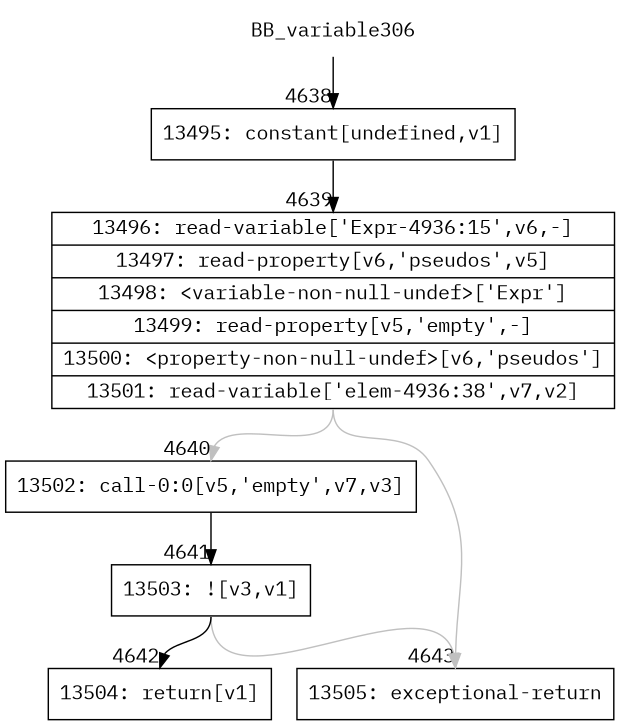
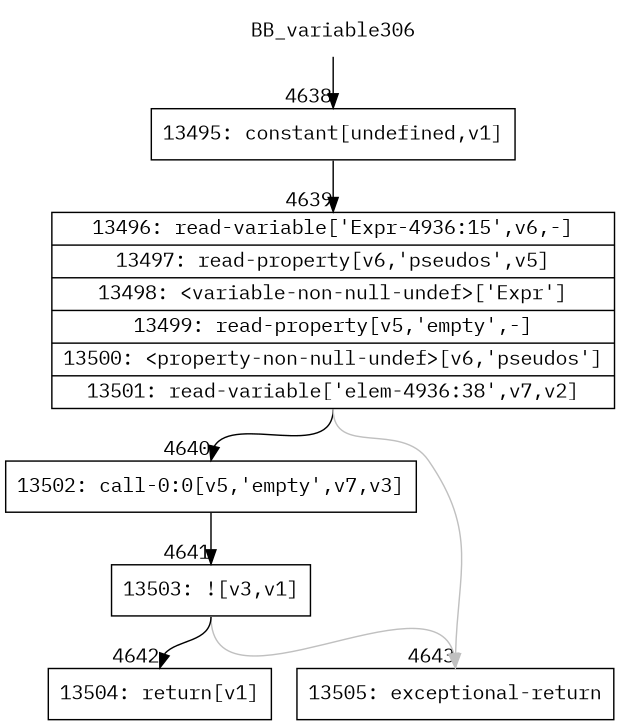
edge "13496: read-variable['Expr-4936:15',v6,-]" -> "13502: call-0:0[v5,'empty',v7,v3]": color gray -> black
